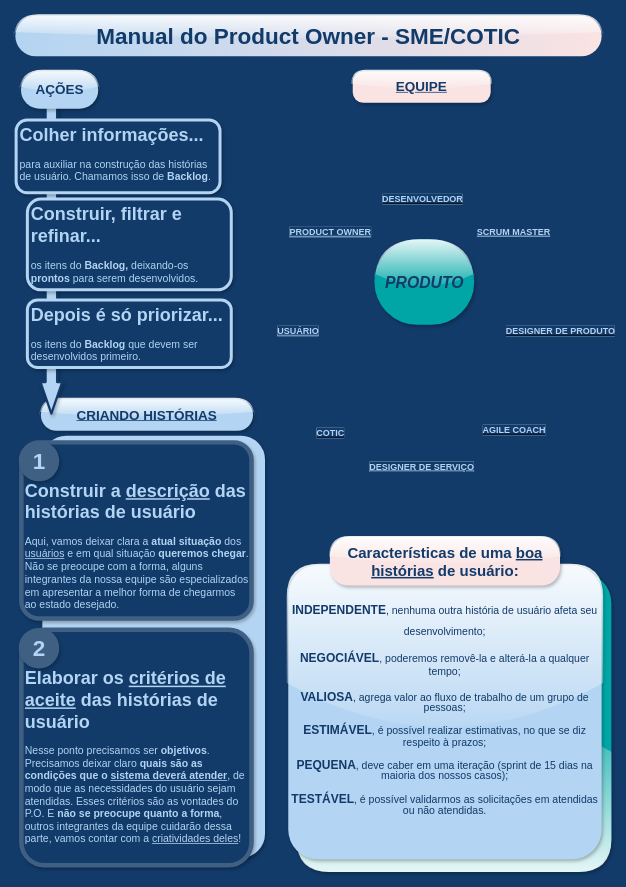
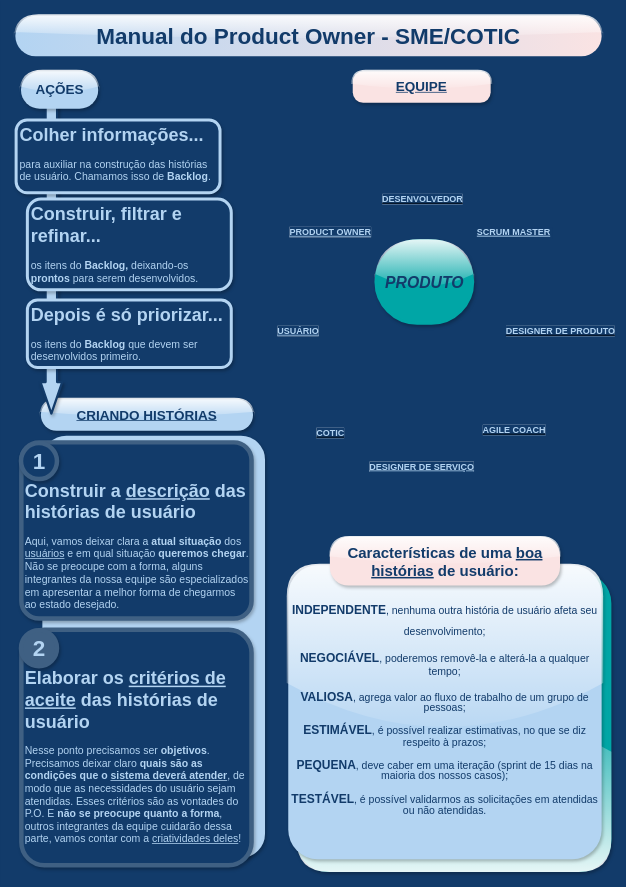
node "1": fillcolor #3f6083 -> #123b6a
